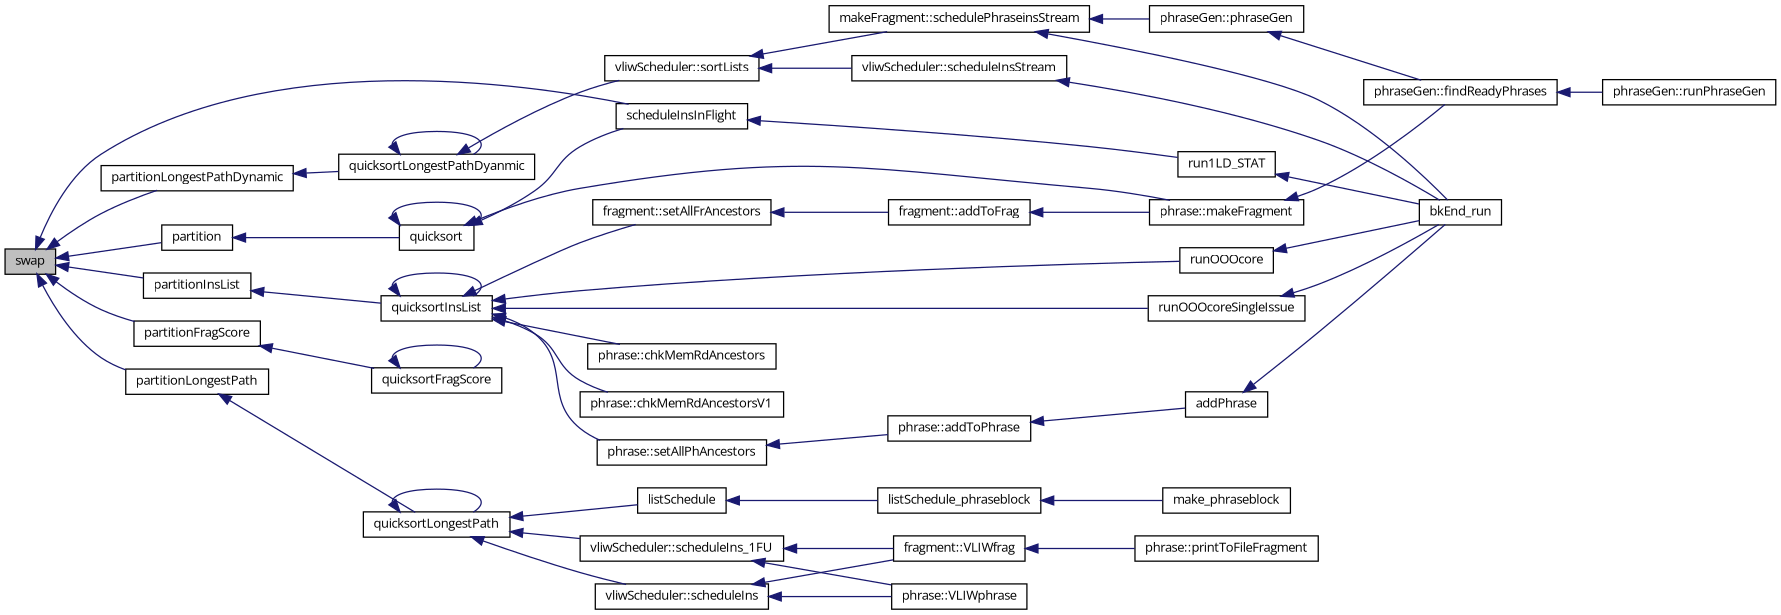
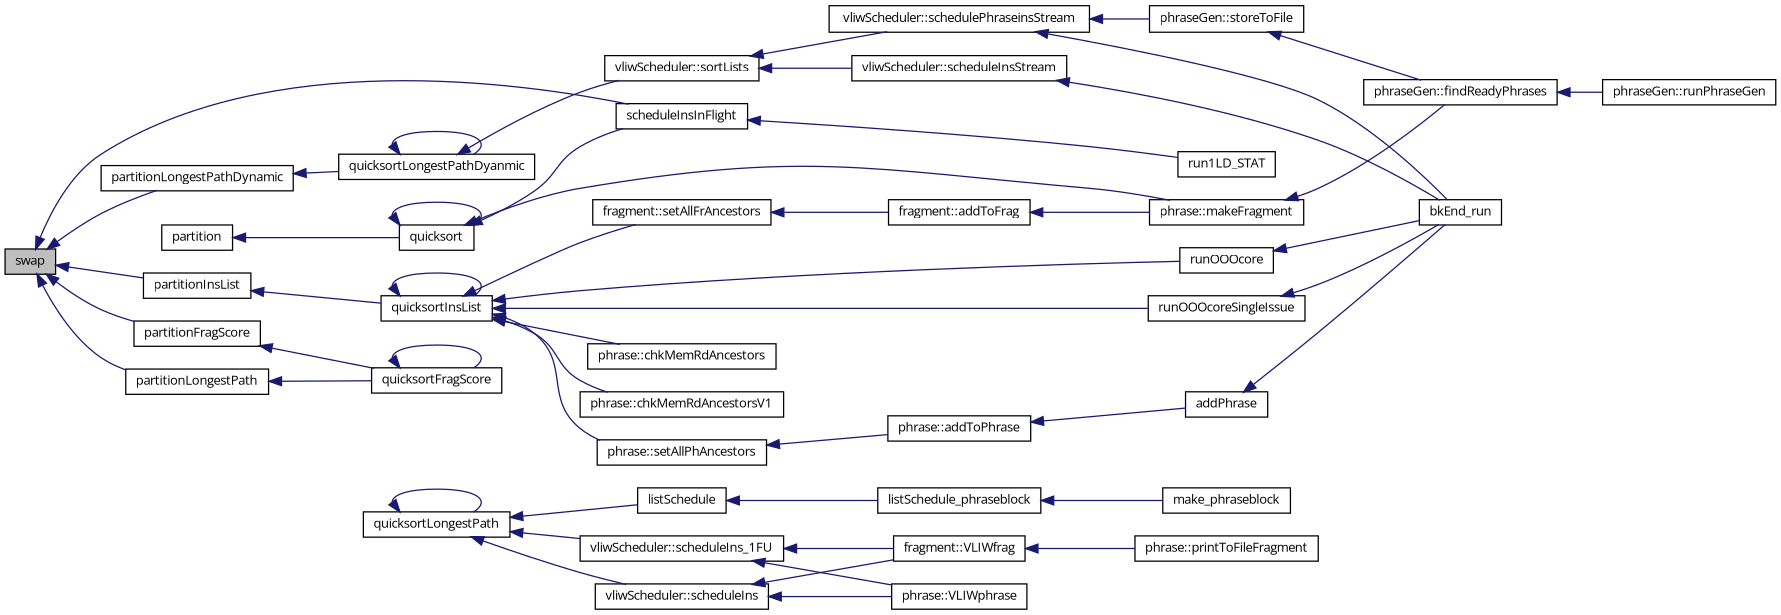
node "makeFragment::schedulePhraseinsStream": label "makeFragment::schedulePhraseinsStream" -> "vliwScheduler::schedulePhraseinsStream"
node "phraseGen::phraseGen": label "phraseGen::phraseGen" -> "phraseGen::storeToFile"
edge "bkEnd_run" -> "run1LD_STAT": removed
edge "partition" -> "swap": removed
edge "quicksortLongestPath" -> "partitionLongestPath": now "quicksortFragScore" -> "partitionLongestPath"
